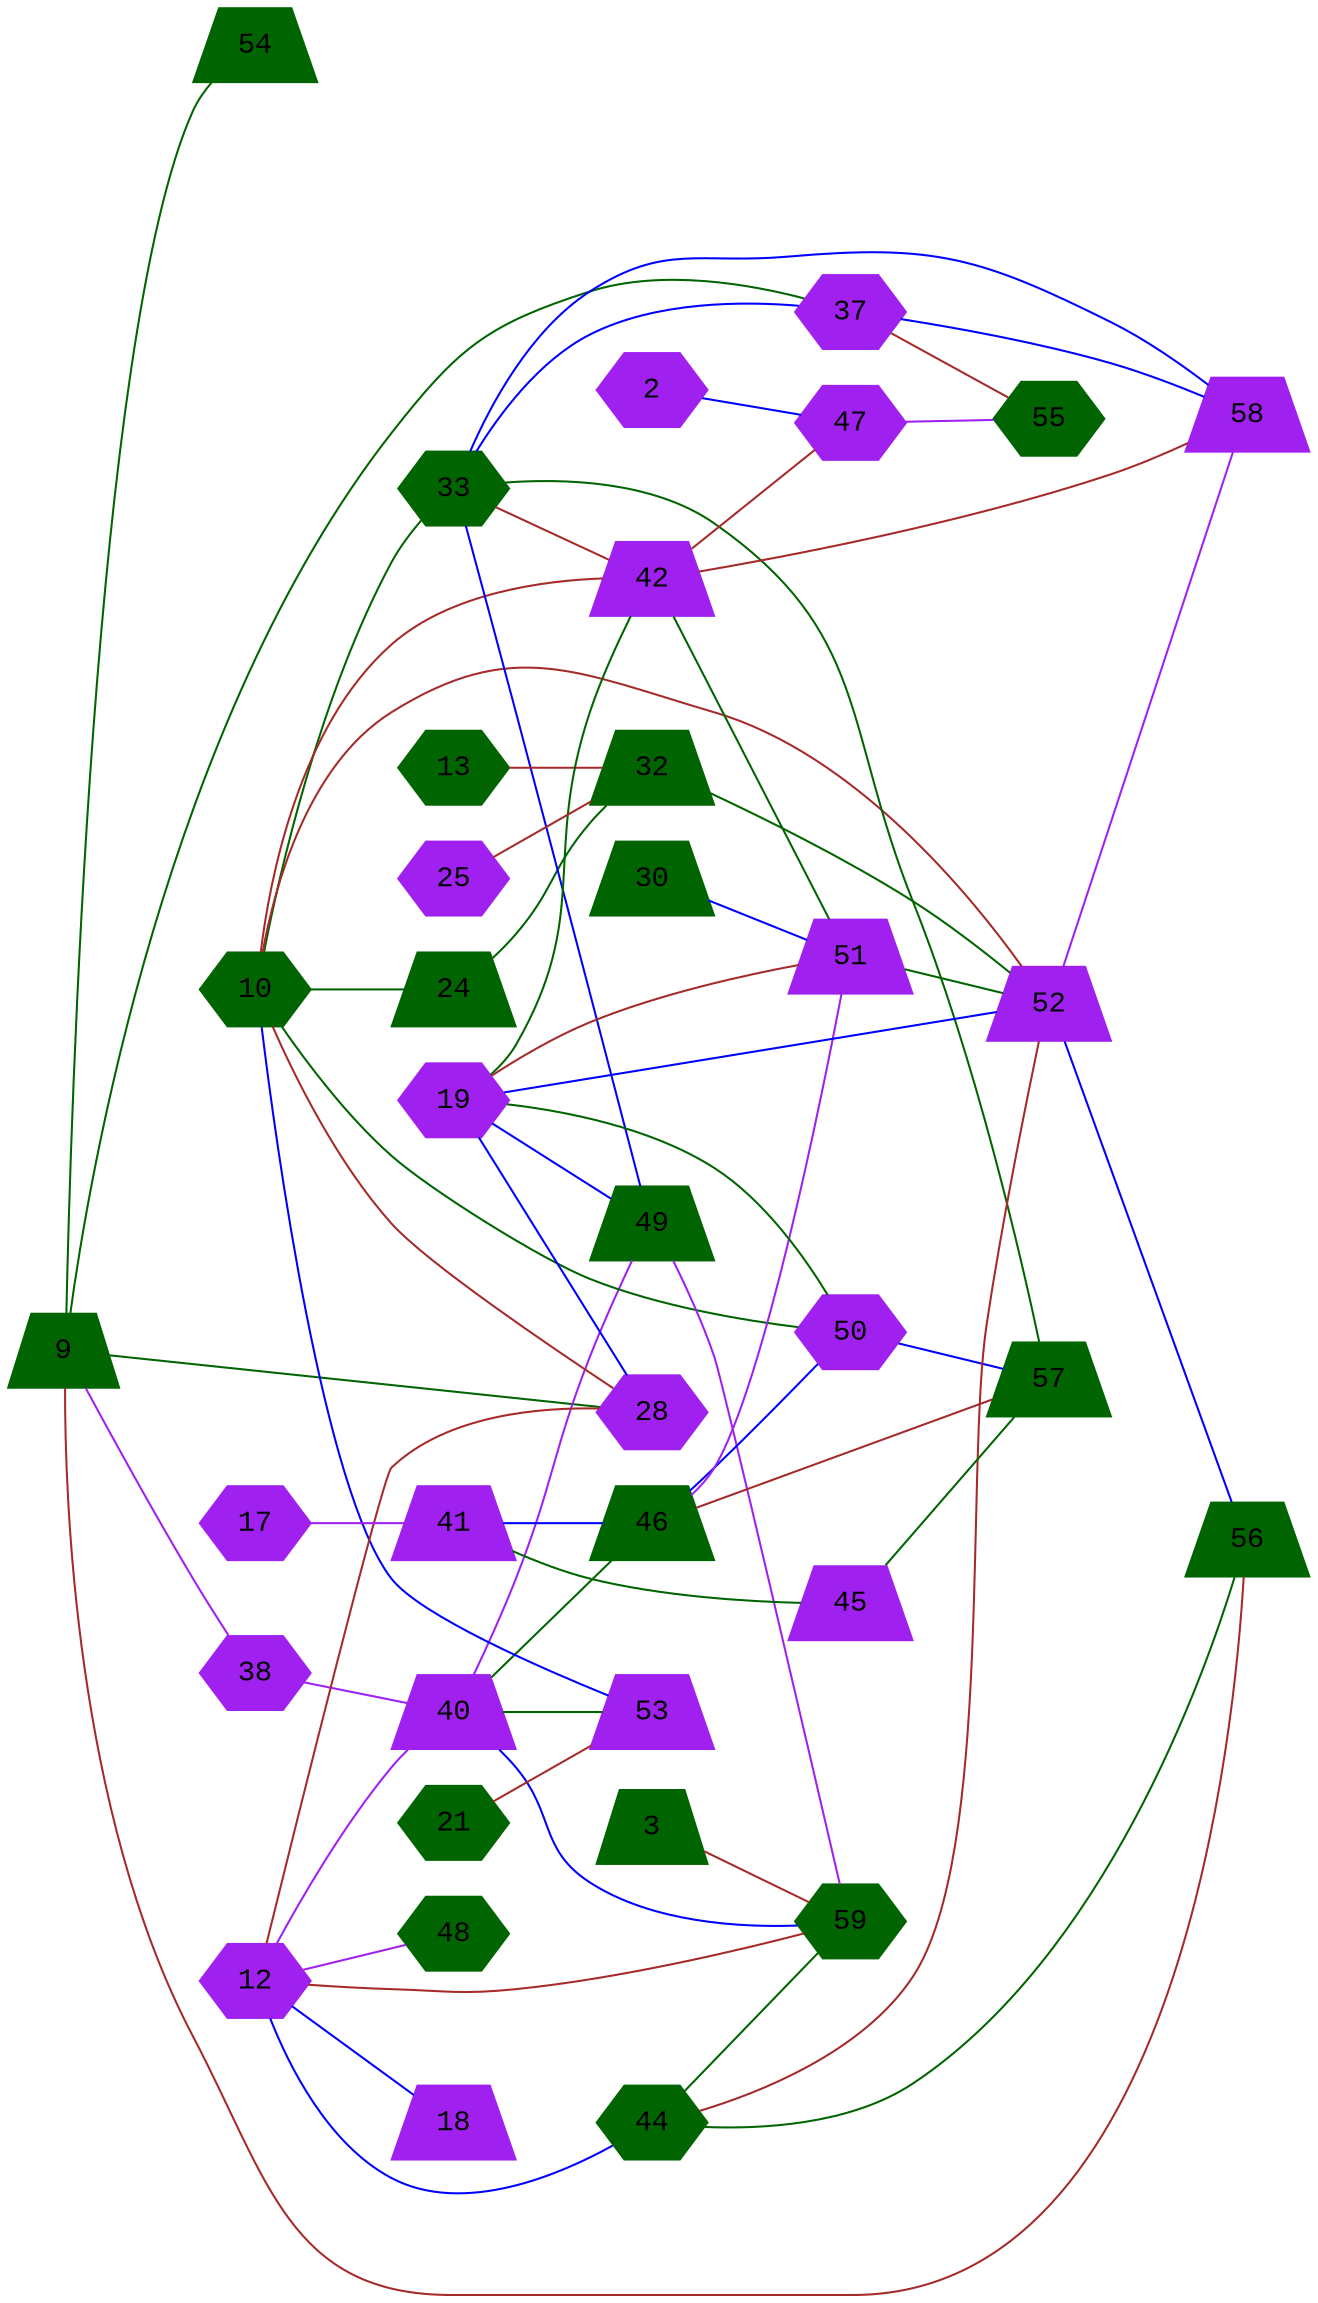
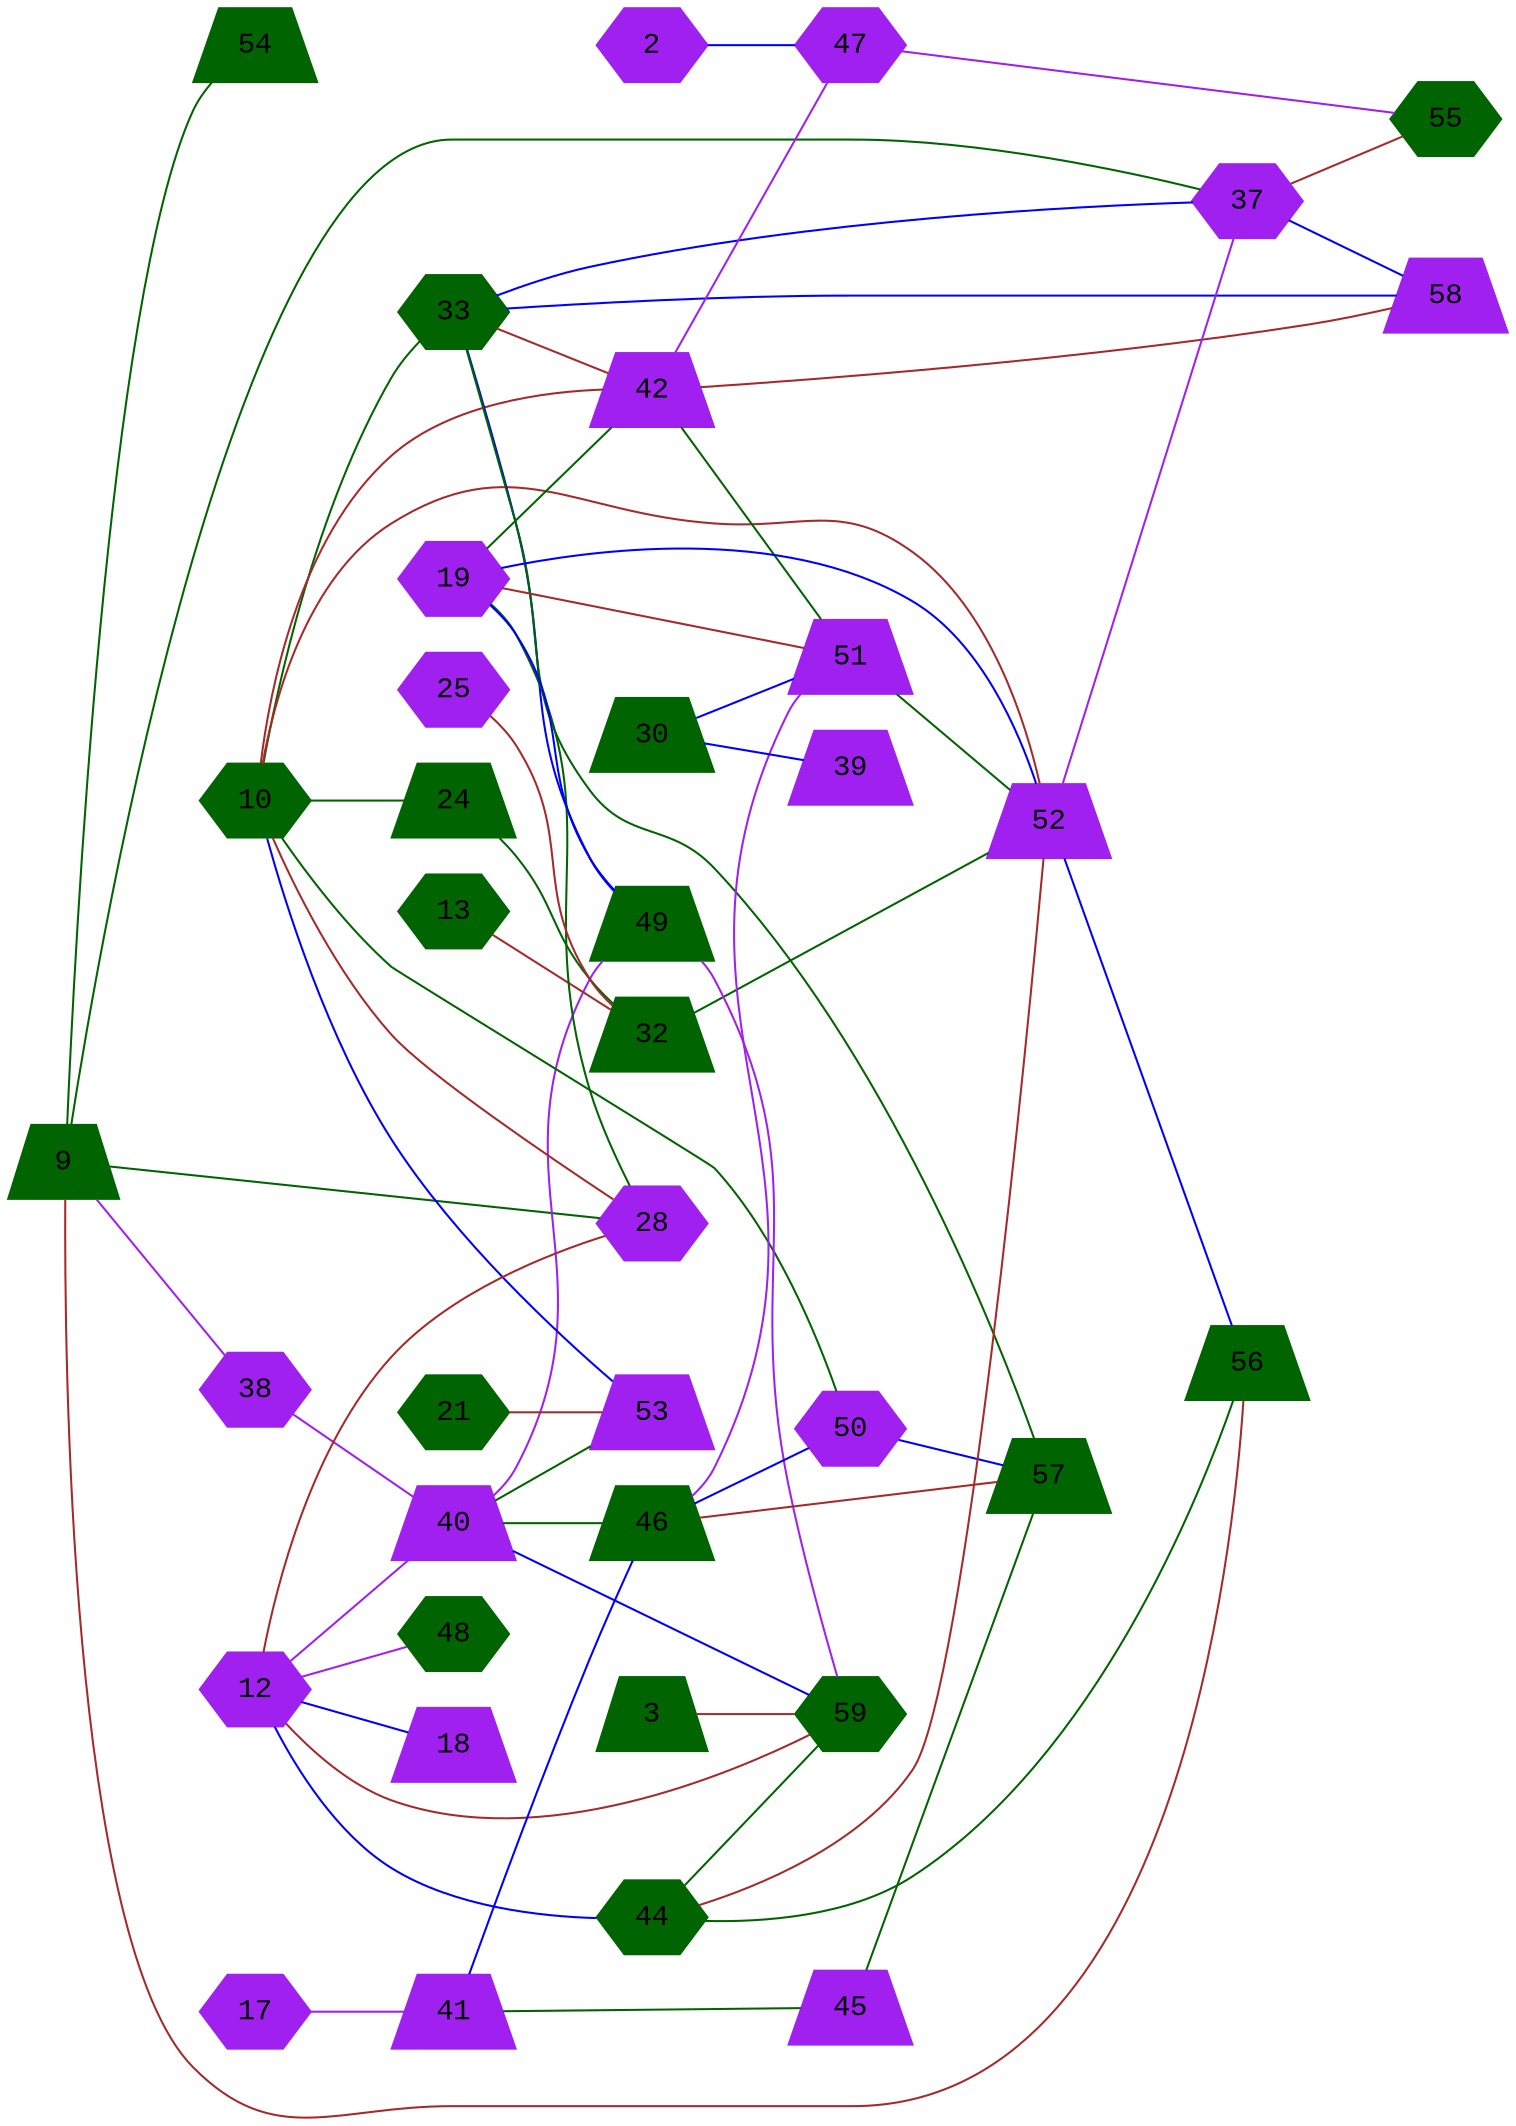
edge "47" -- "42": color brown -> purple
edge "58" -- "52": now "37" -- "52"
node "39": added
edge "19" -- "50": removed
edge "19" -- "28": color blue -> darkgreen
